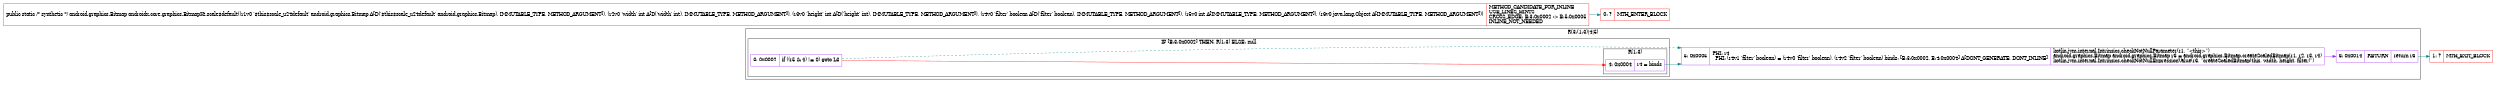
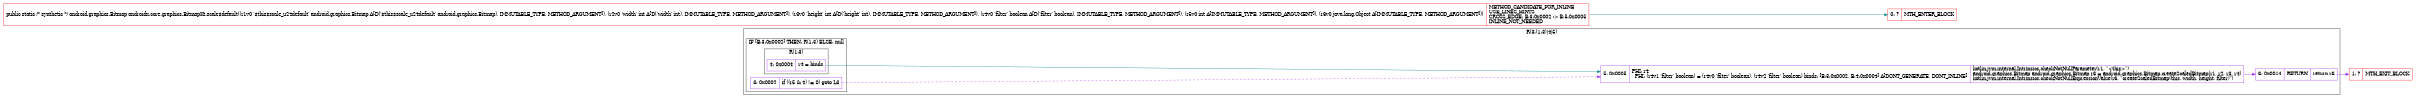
edge "3: 0x0002" -> "5: 0x0005": color teal -> purple
edge "6: 0x0014" -> "1: ?": color teal -> purple
edge "3: 0x0002" -> "4: 0x0004": removed
